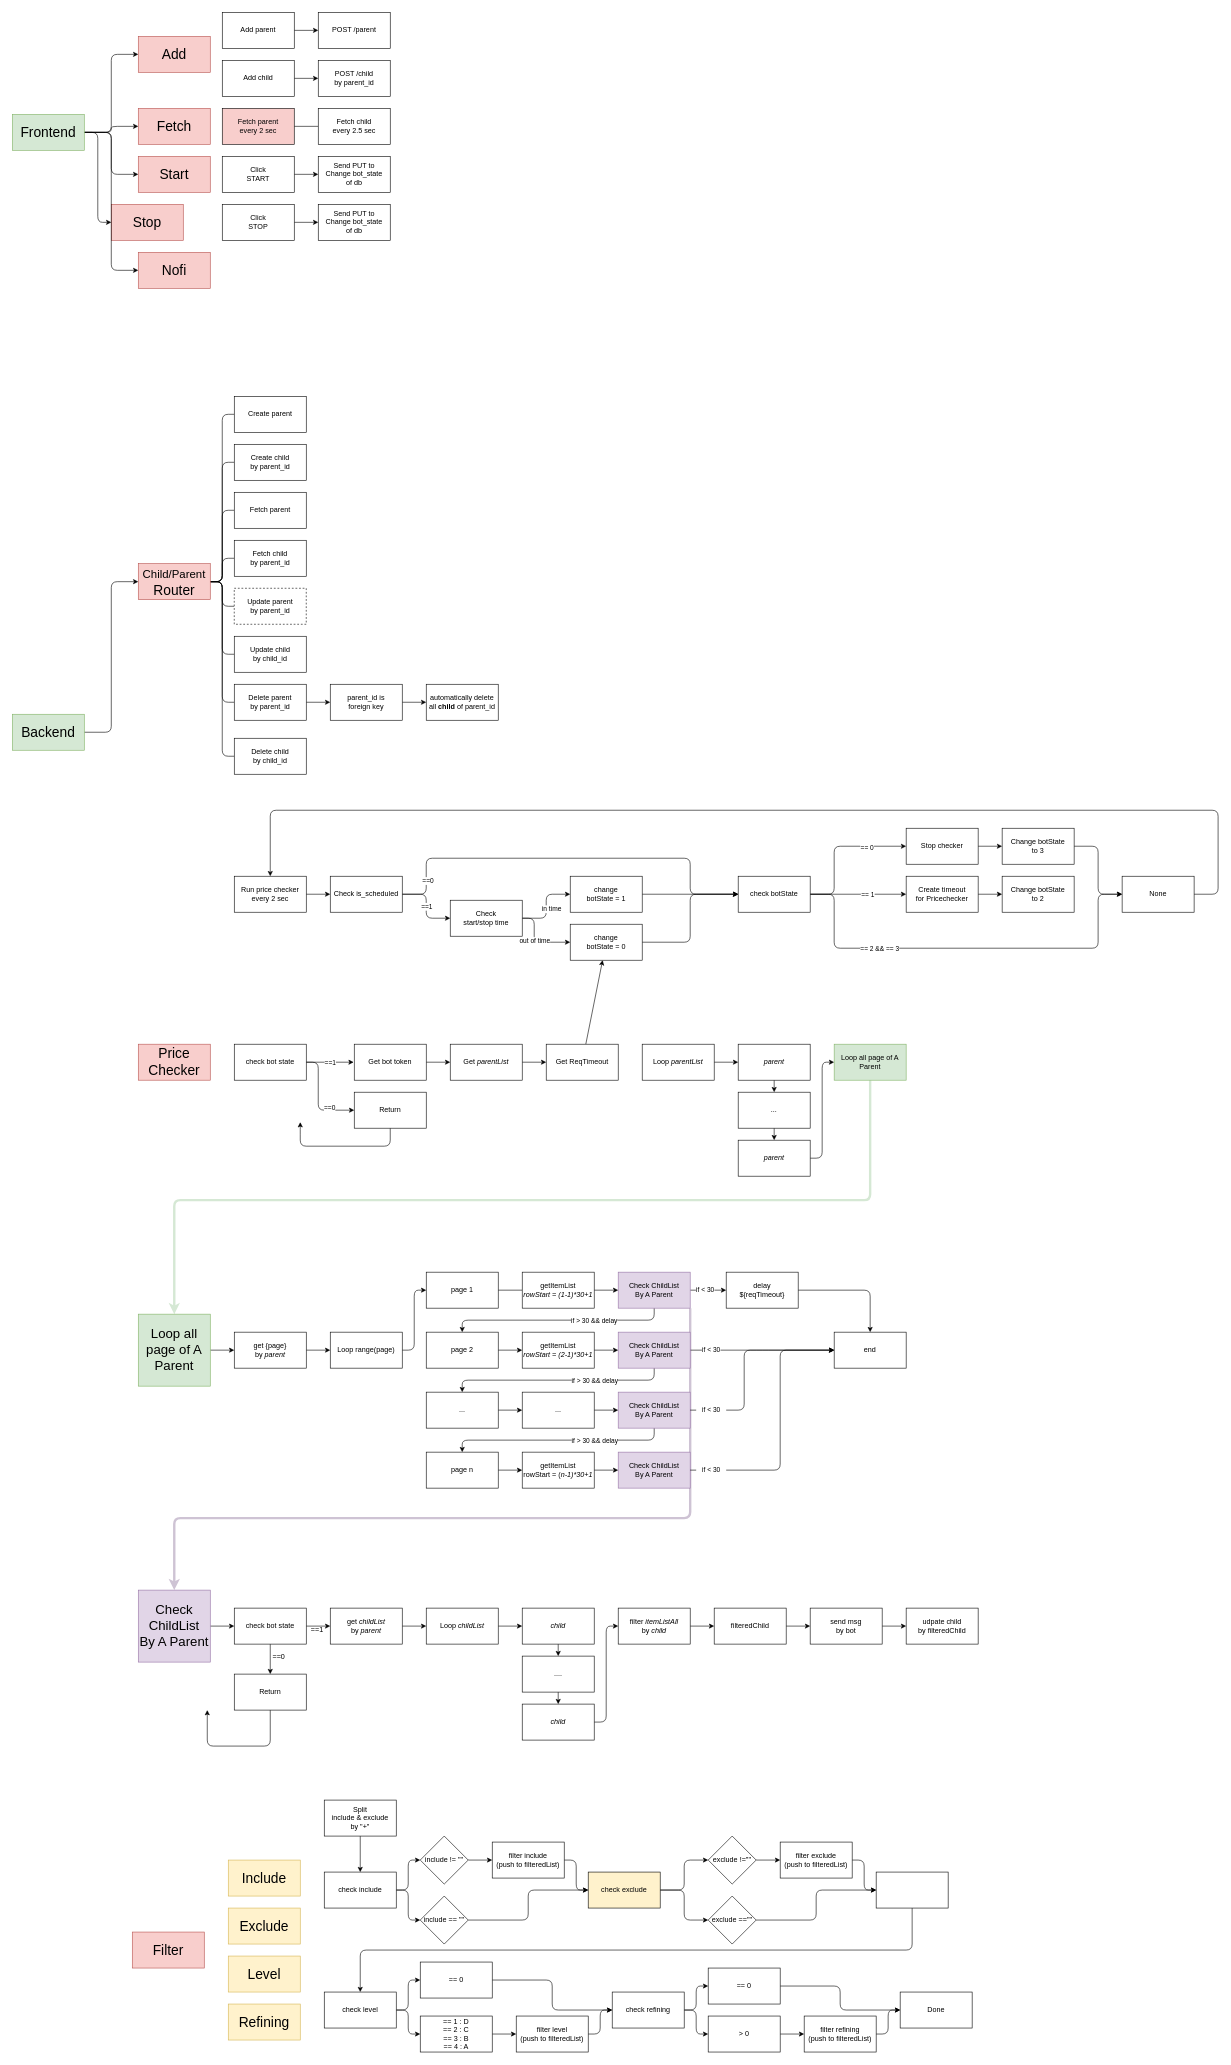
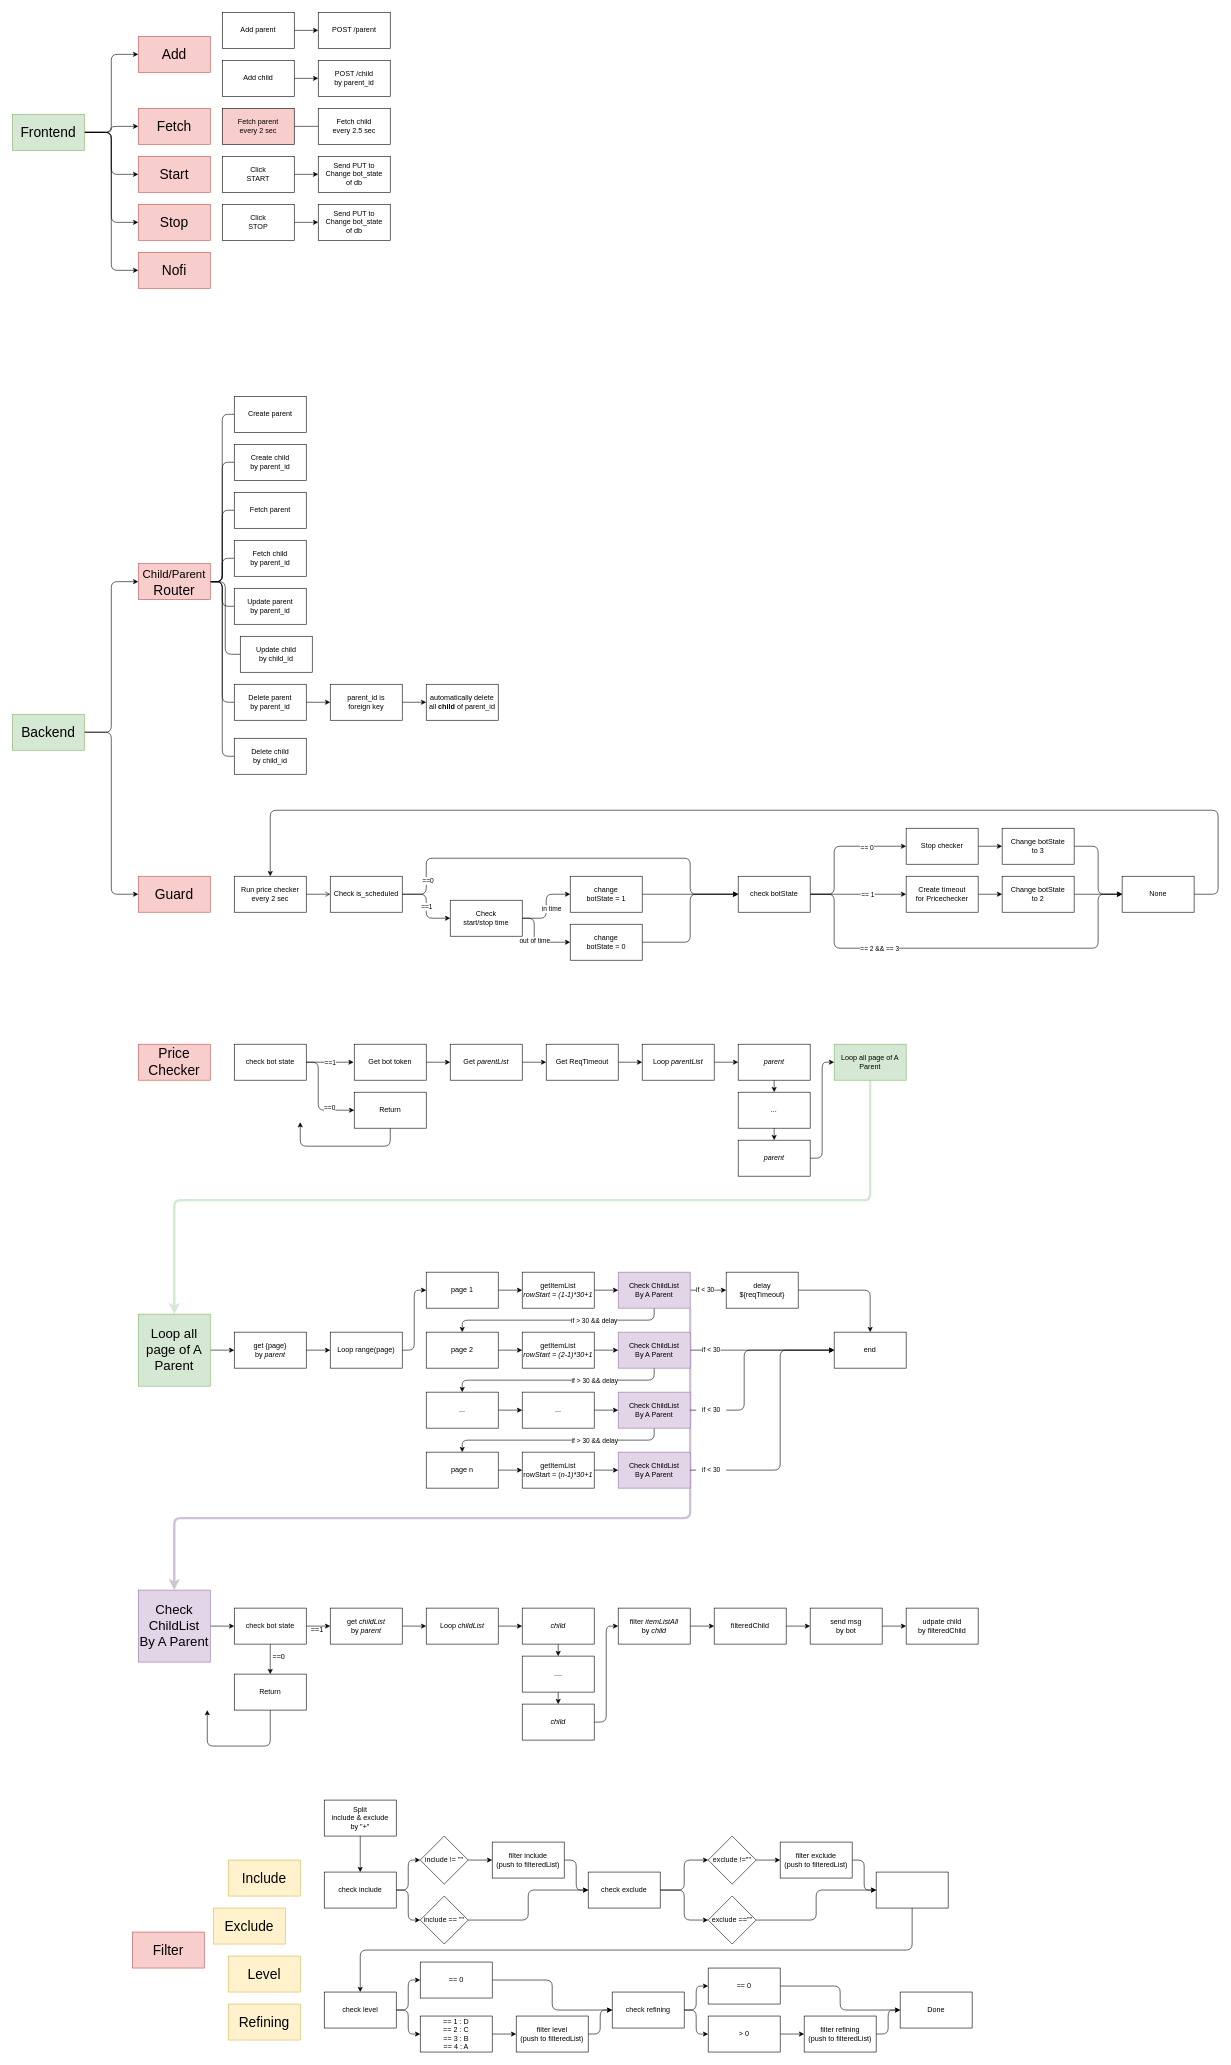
node "Stop": moved (147, 222) -> (174, 222)
node "Update parent by parent_id": style dashed -> solid
node "Update child by child_id": moved (270, 654) -> (276, 654)
edge "Backend" -> "Guard": added
node "Guard": added
edge "Run price checker every 2 sec" -> "Check is_scheduled": arrowhead classic -> open
edge "Change botState to 2" -> "None": added
edge "Get ReqTimeout" -> "changebotState = 0": now "Get ReqTimeout" -> "Loop parentList"
edge "page 1" -- "getItemListrowStart = (1-1)*30+1": arrowhead none -> classic
node "check exclude": fillcolor #fff2cc -> #ffffff
node "Exclude": moved (264, 1926) -> (249, 1926)
